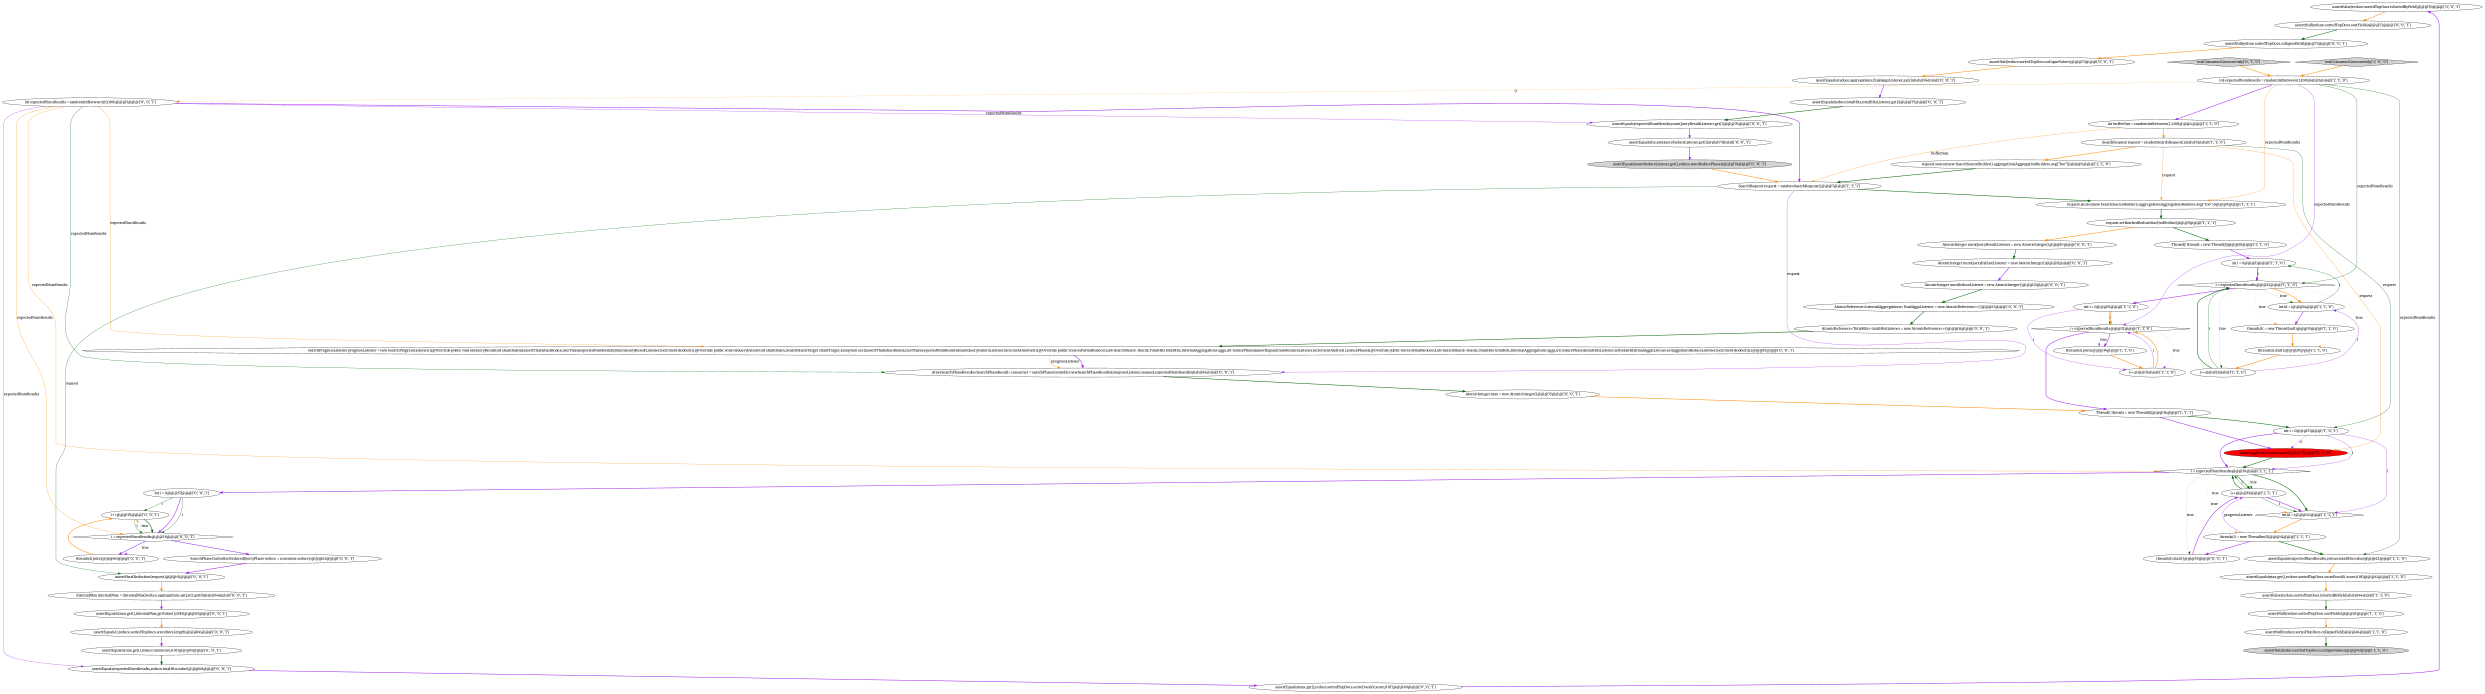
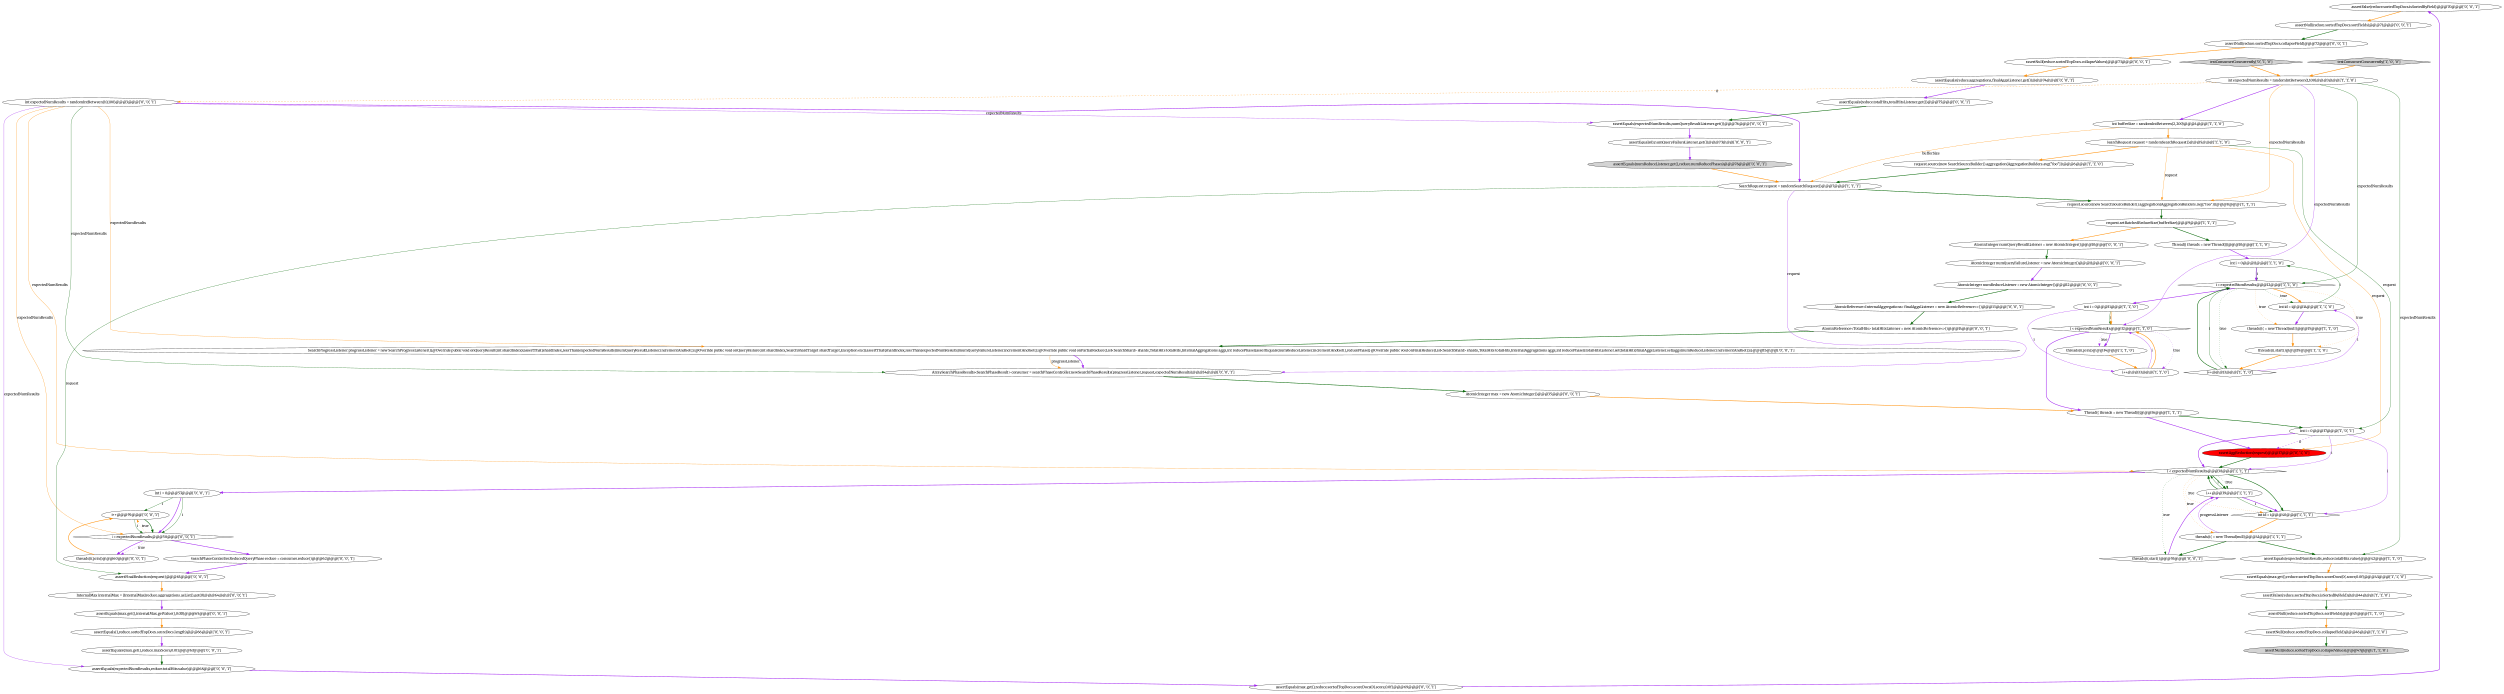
node "i++@@@13@@@['1', '1', '0']": shape ellipse -> diamond
edge "threads(i( = new Thread(null)@@@41@@@['1', '1', '1']" -> "threads(i(.start()@@@55@@@['0', '0', '1']": color purple -> darkgreen
node "threads(i(.start()@@@55@@@['0', '0', '1']": shape ellipse -> diamond
